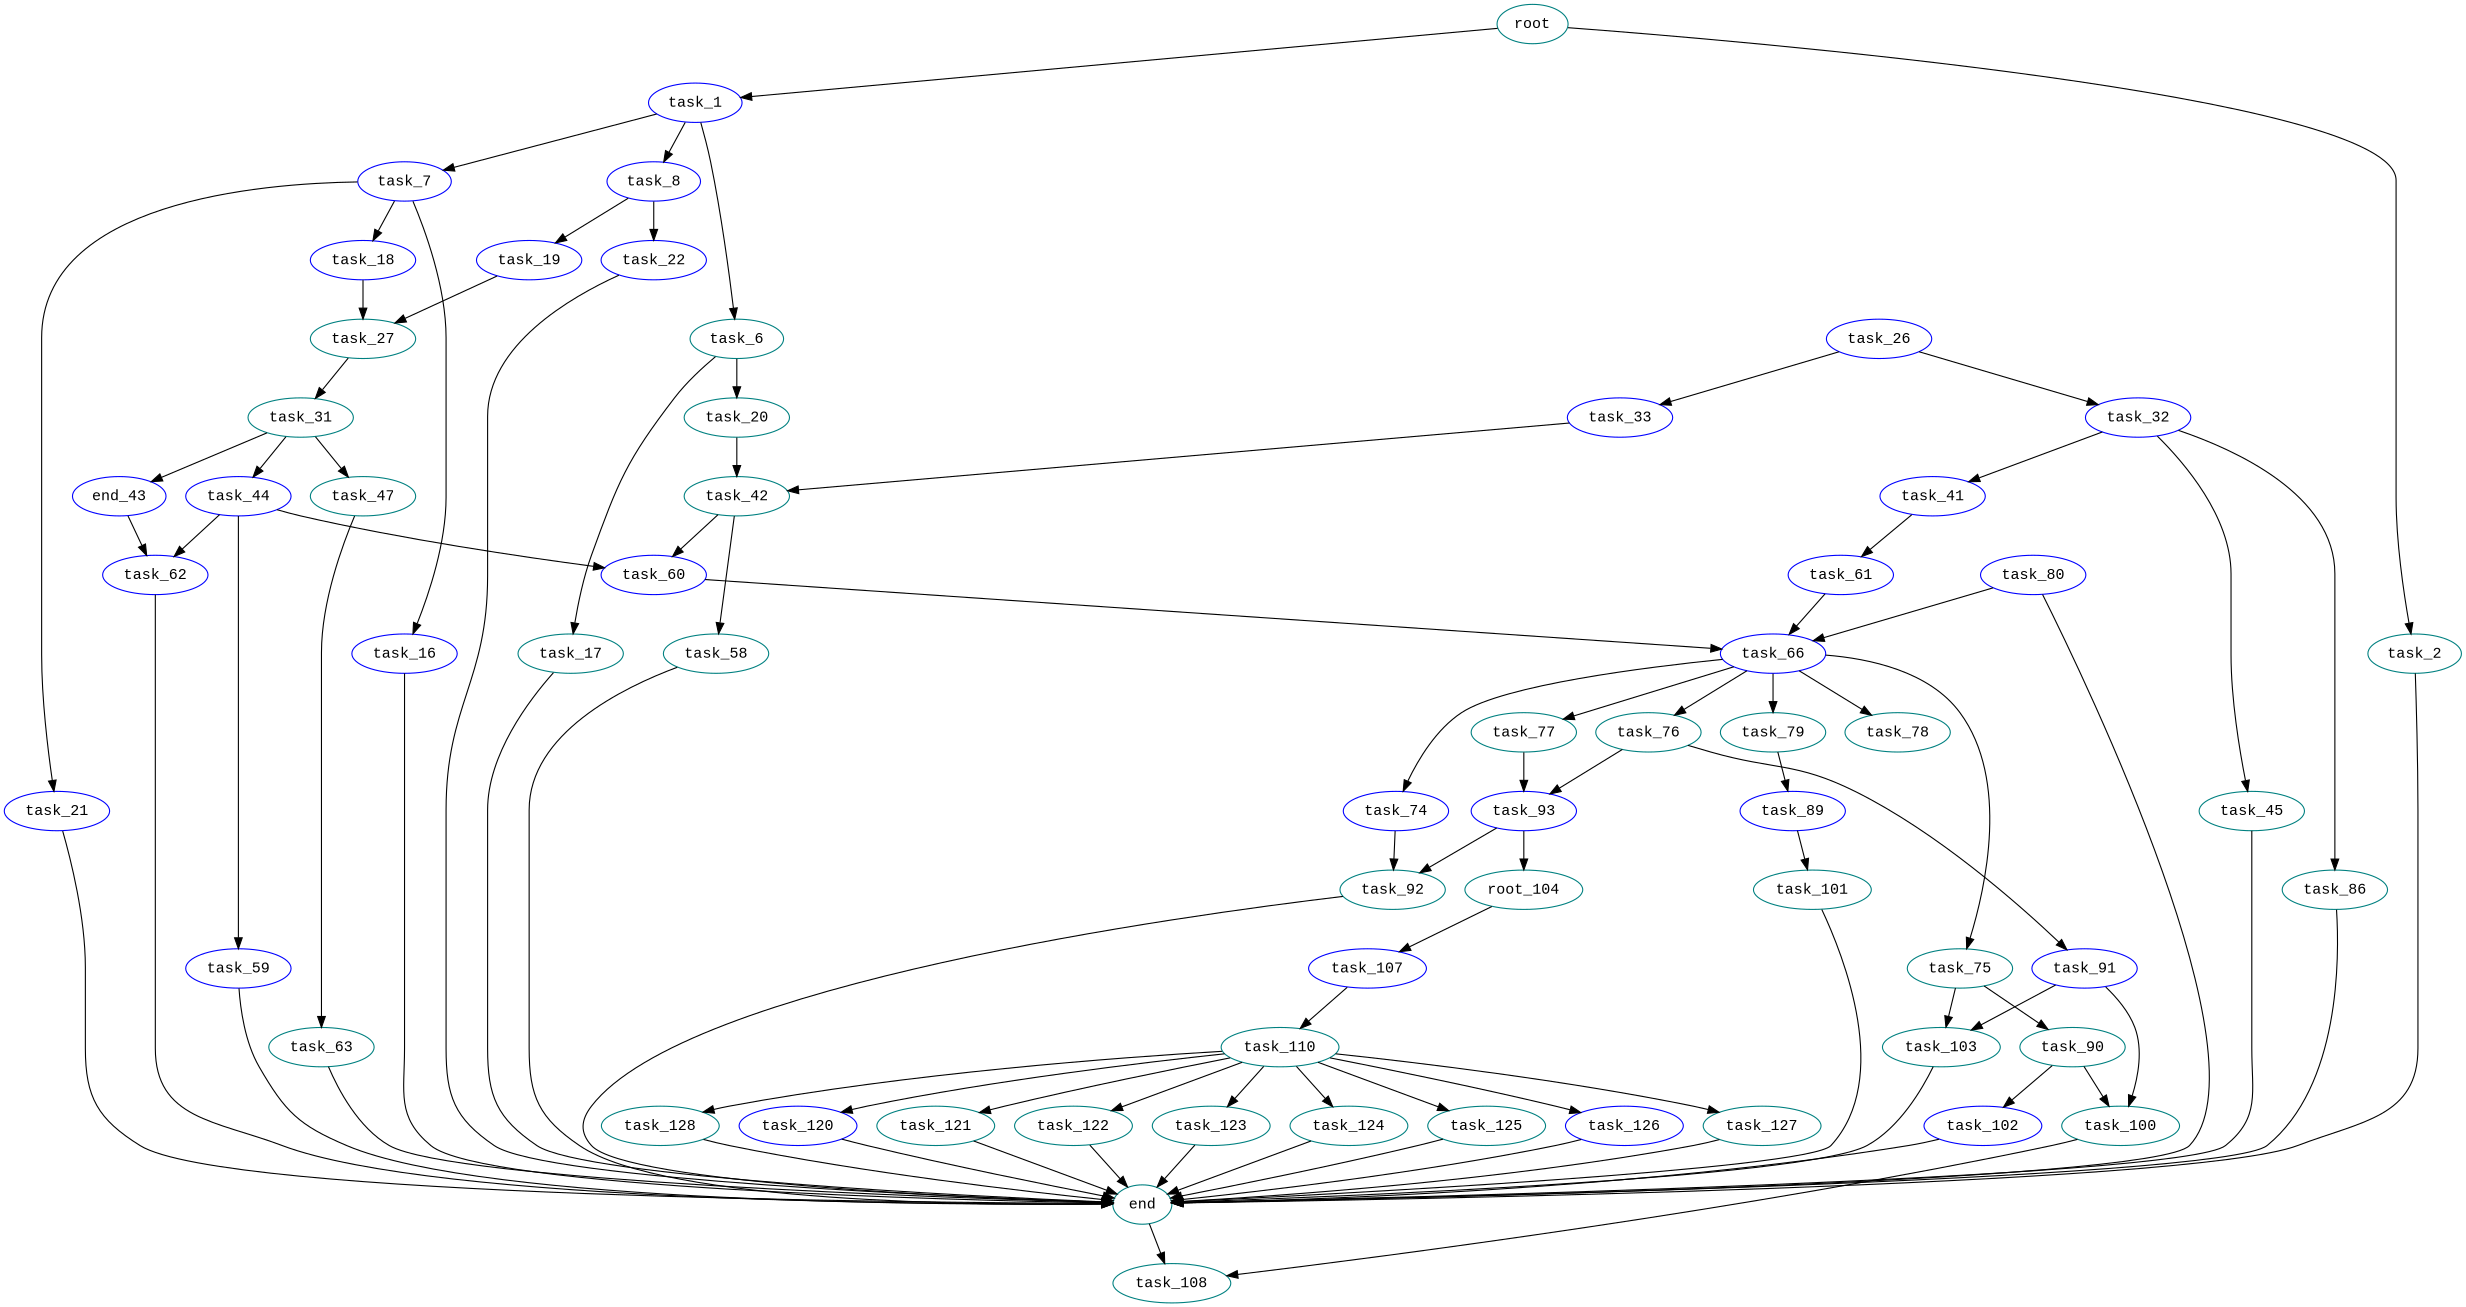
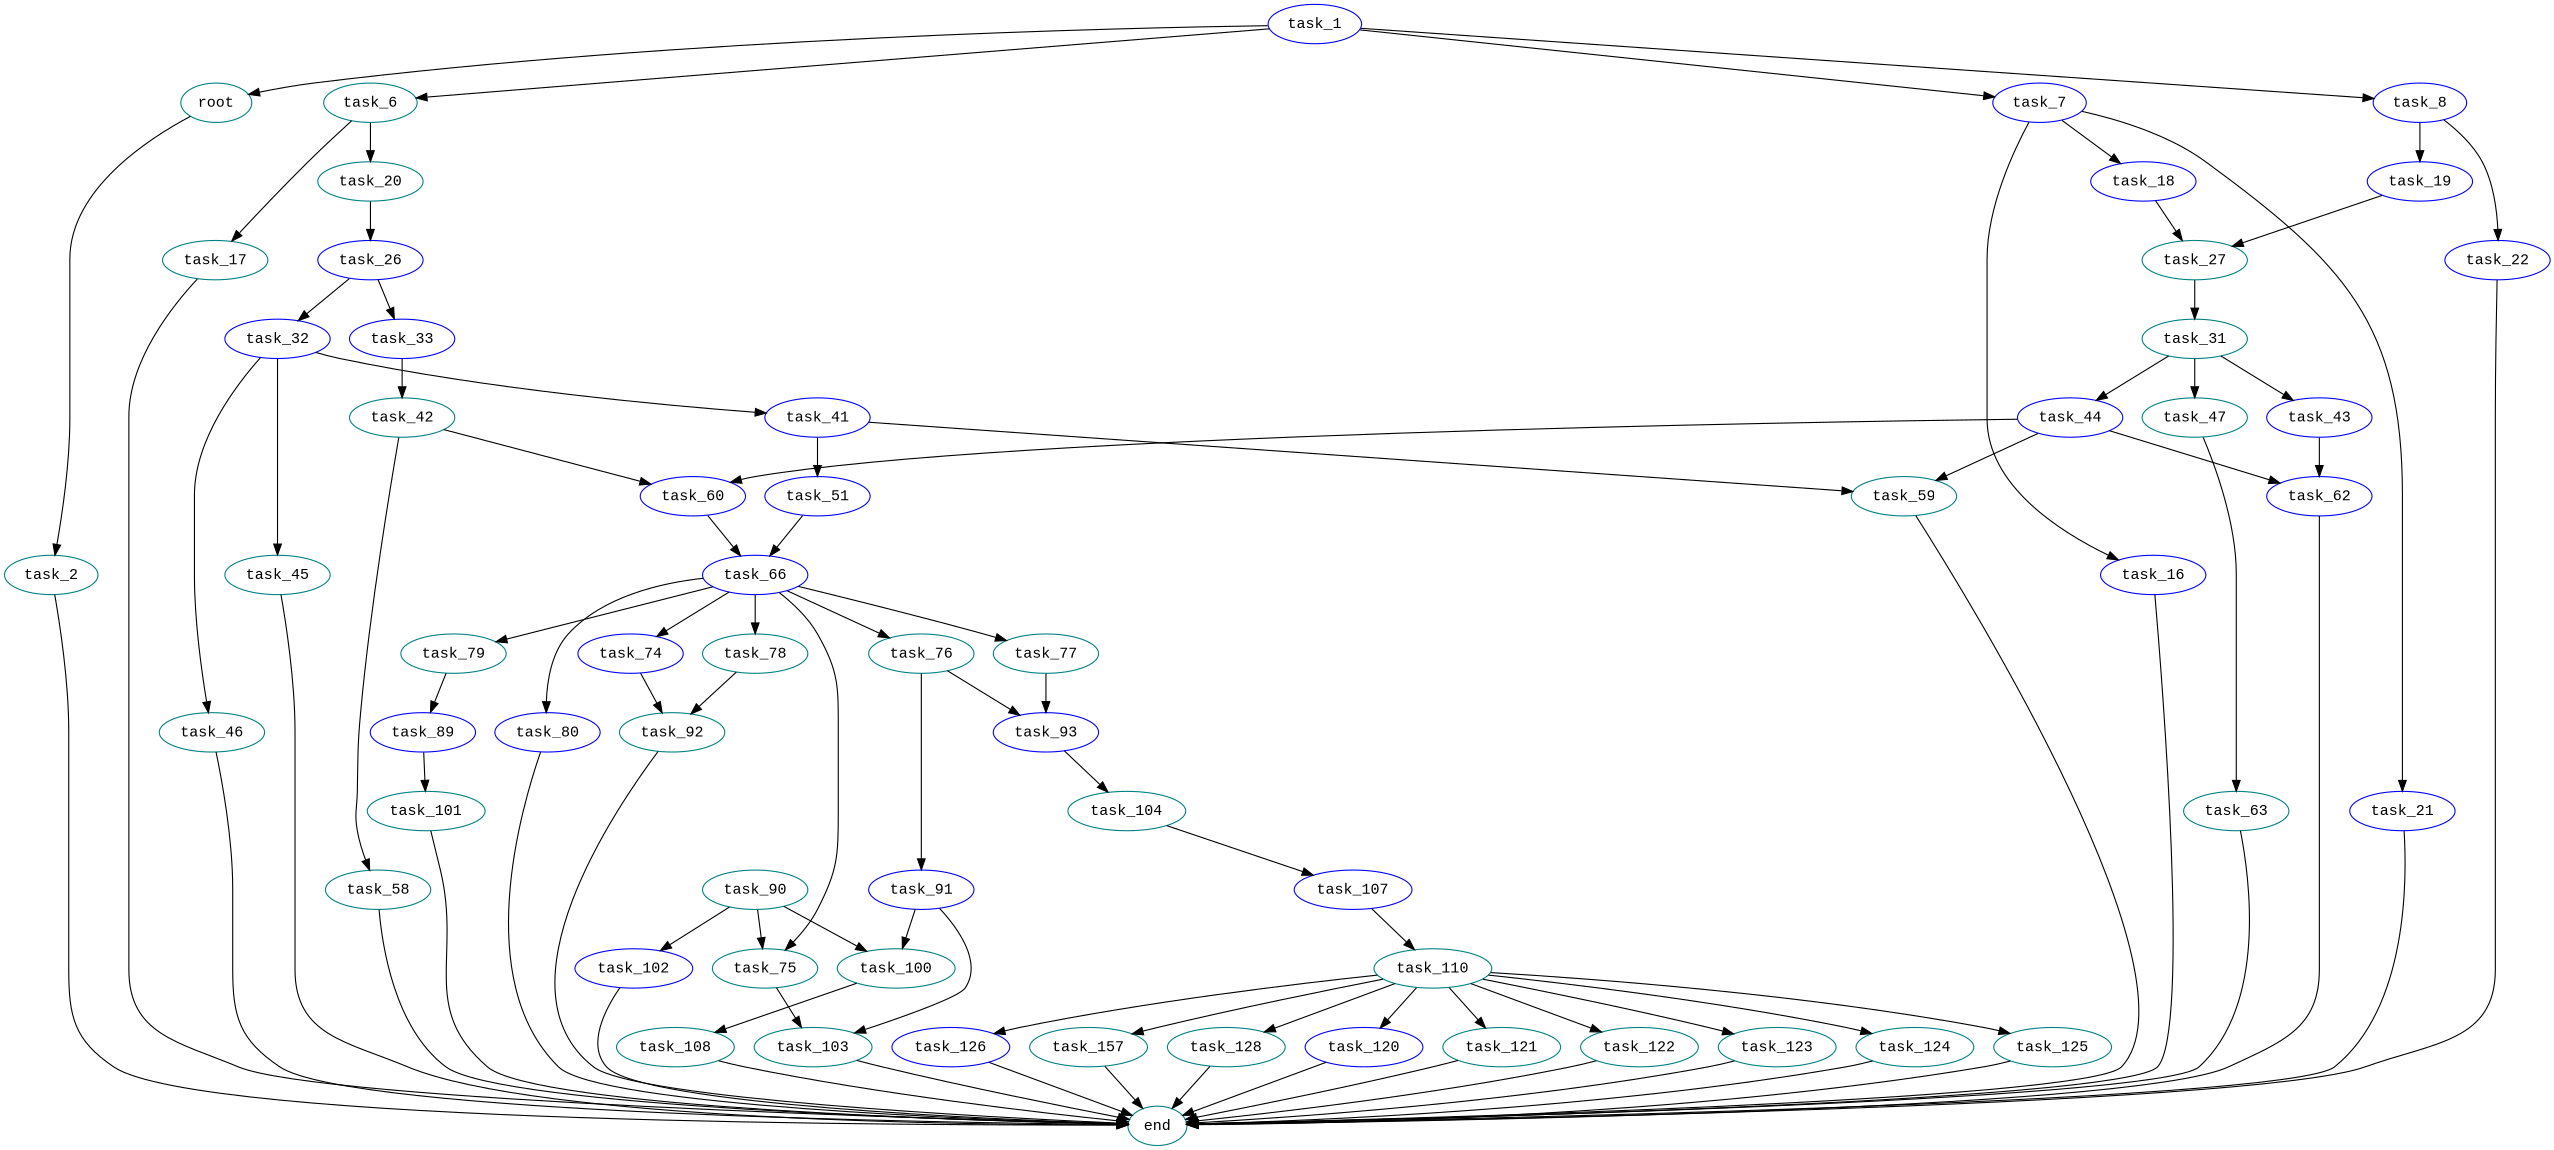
edge "root" -> "task_1": reversed
edge "task_20" -> "task_42": now "task_20" -> "task_26"
edge "task_41" -> "task_59": added
node "end_43": label "end_43" -> "task_43"
node "task_61": label "task_61" -> "task_51"
edge "task_80" -> "task_66": reversed
edge "task_93" -> "task_92": now "task_78" -> "task_92"
node "root_104": label "root_104" -> "task_104"
node "task_86": label "task_86" -> "task_46"
node "task_59": color blue -> teal
edge "task_75" -> "task_90": reversed
node "task_127": label "task_127" -> "task_157"
edge "end" -> "task_108": reversed
